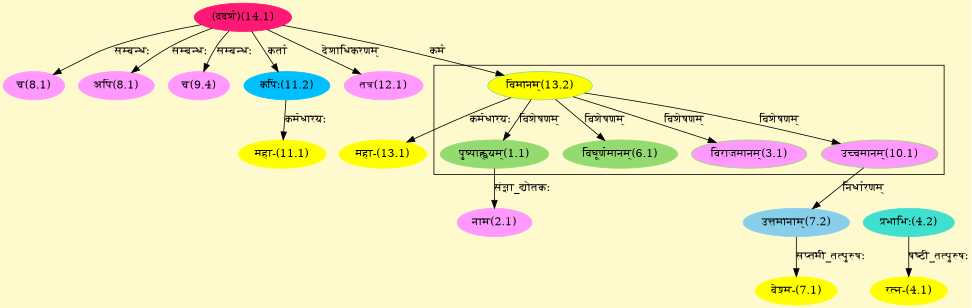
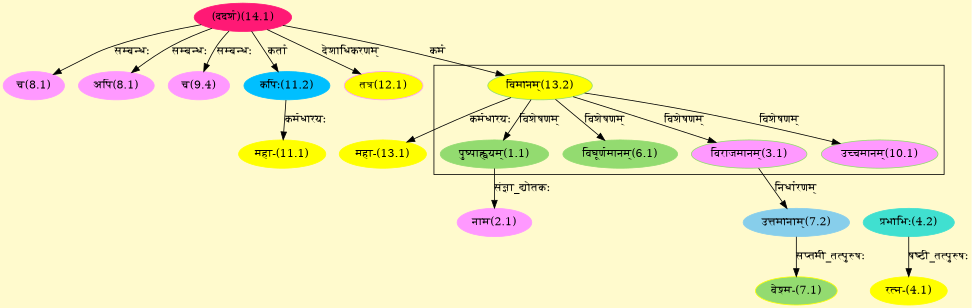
node "तत्र(12.1)": fillcolor #ff99ff -> #ffff00
edge "उच्चमानम्(10.1)" -> "उत्तमानाम्(7.2)": now "विराजमानम्(3.1)" -> "उत्तमानाम्(7.2)"
node "वेश्म-(7.1)": fillcolor #ffff00 -> #93db70
